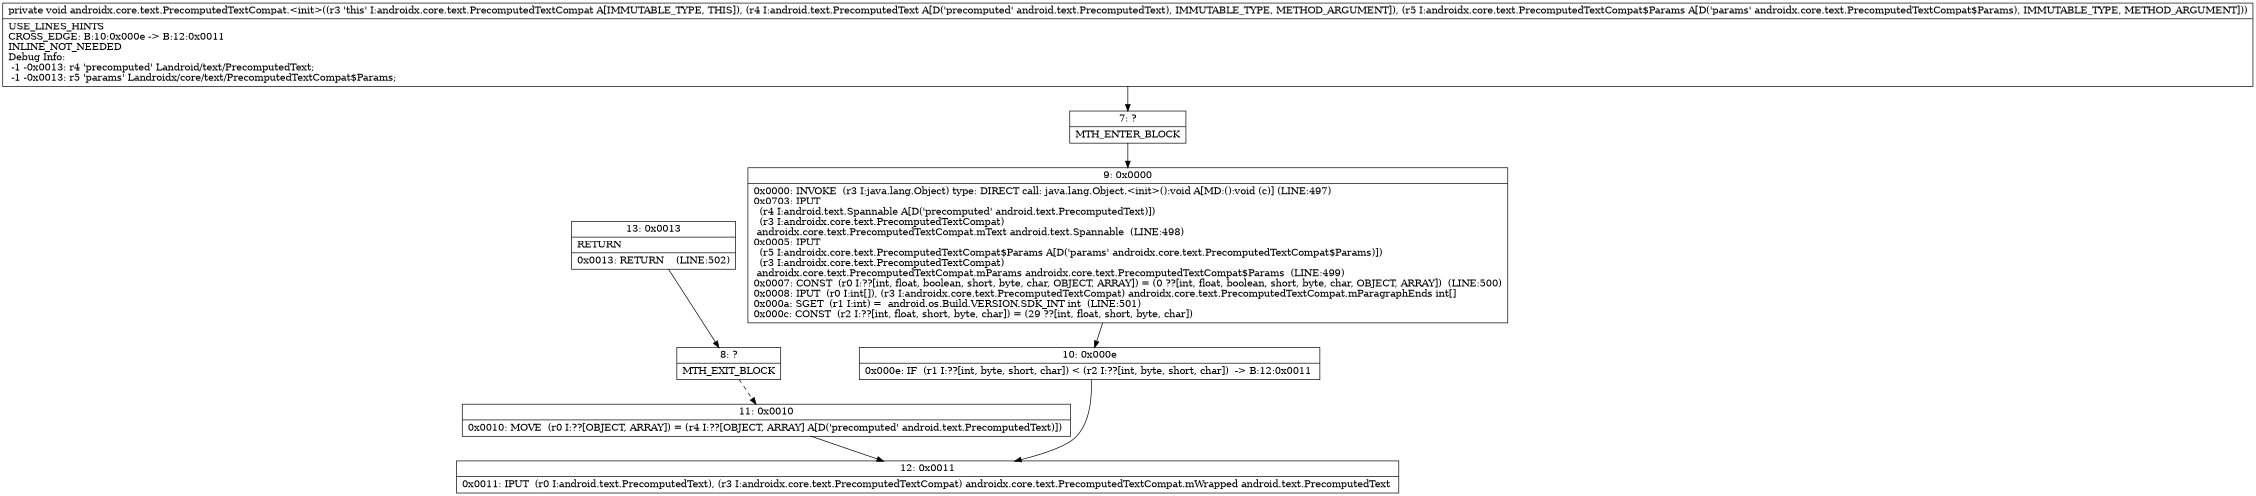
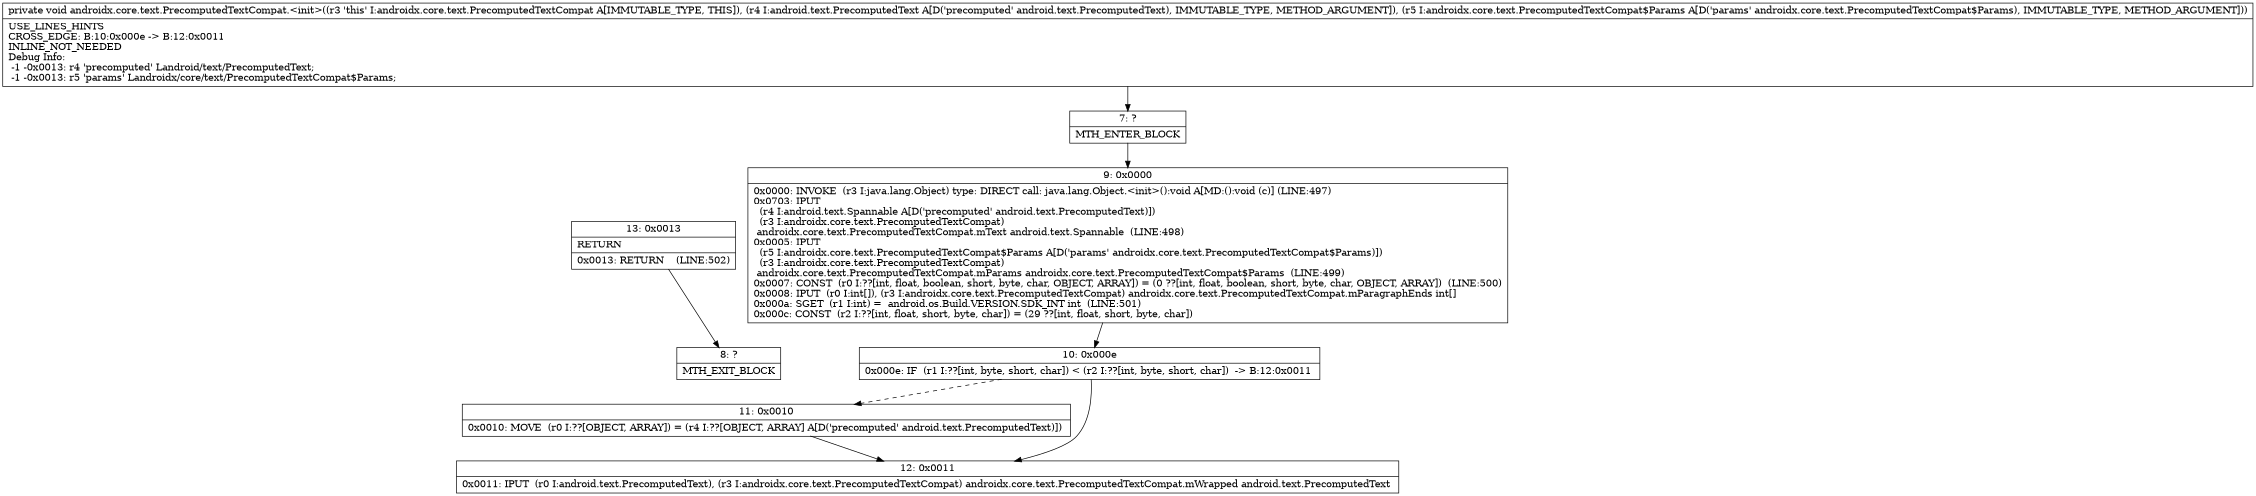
edge "8: ?" -> "11: 0x0010": now "10: 0x000e" -> "11: 0x0010"
